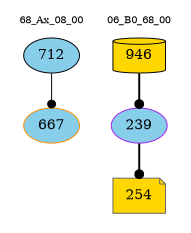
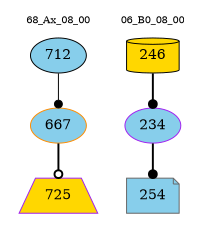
cluster "06_B0_68_00": label "06_B0_68_00" -> "06_B0_08_00"
node "946": label "946" -> "246"
node "239": label "239" -> "234"
node "725": added
node "254": fillcolor gold -> skyblue
